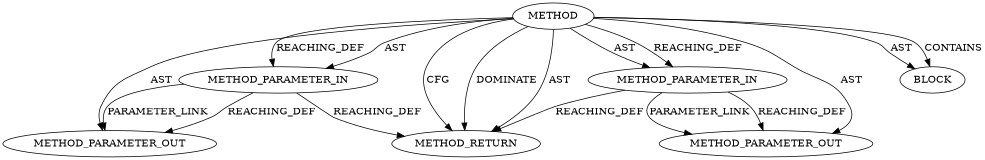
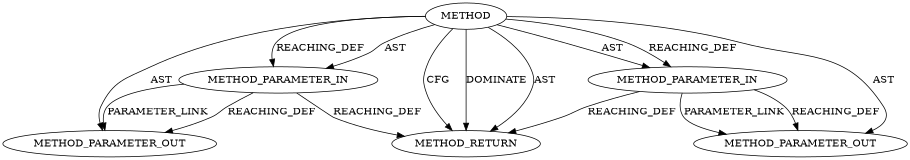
node "BLOCK": removed
